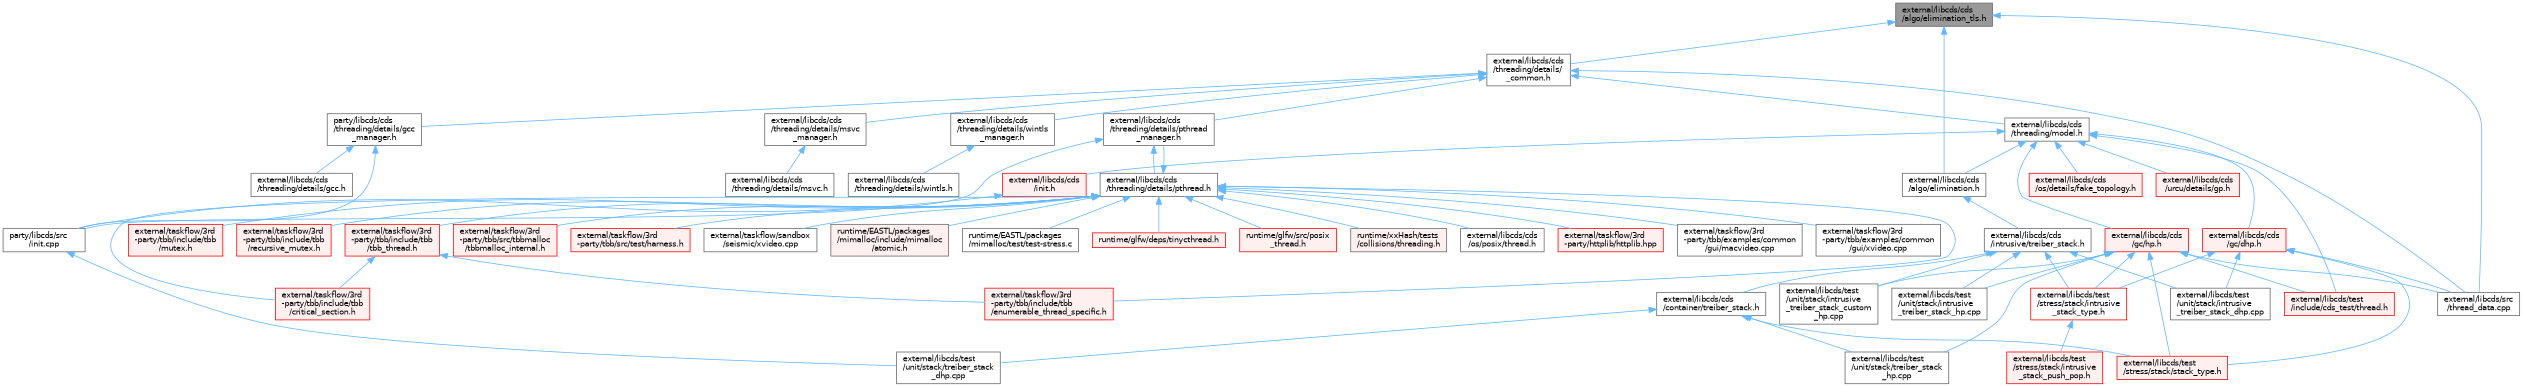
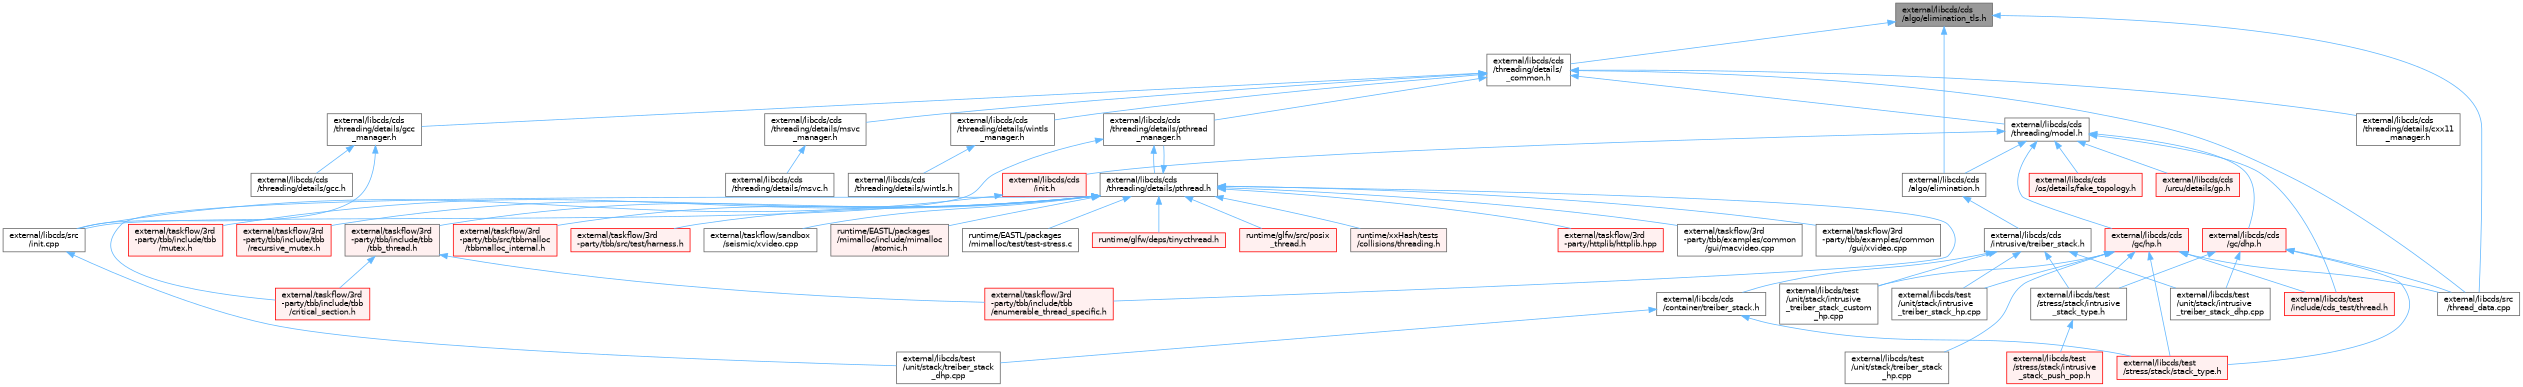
node "party/libcds/cds /threading/details/gcc _manager.h": label "party/libcds/cds /threading/details/gcc _manager.h" -> "external/libcds/cds /threading/details/gcc _manager.h"
node "external/libcds/cds /threading/details/cxx11 _manager.h": added
node "party/libcds/src /init.cpp": label "party/libcds/src /init.cpp" -> "external/libcds/src /init.cpp"
node "external/taskflow/3rd -party/tbb/include/tbb /tbb_thread.h": color red -> grey40
node "external/libcds/cds /os/posix/thread.h": removed
node "external/libcds/test /stress/stack/intrusive _stack_type.h": color red -> grey40
edge "external/libcds/test /unit/stack/treiber_stack _hp.cpp" -> "external/libcds/cds /container/treiber_stack.h": removed
